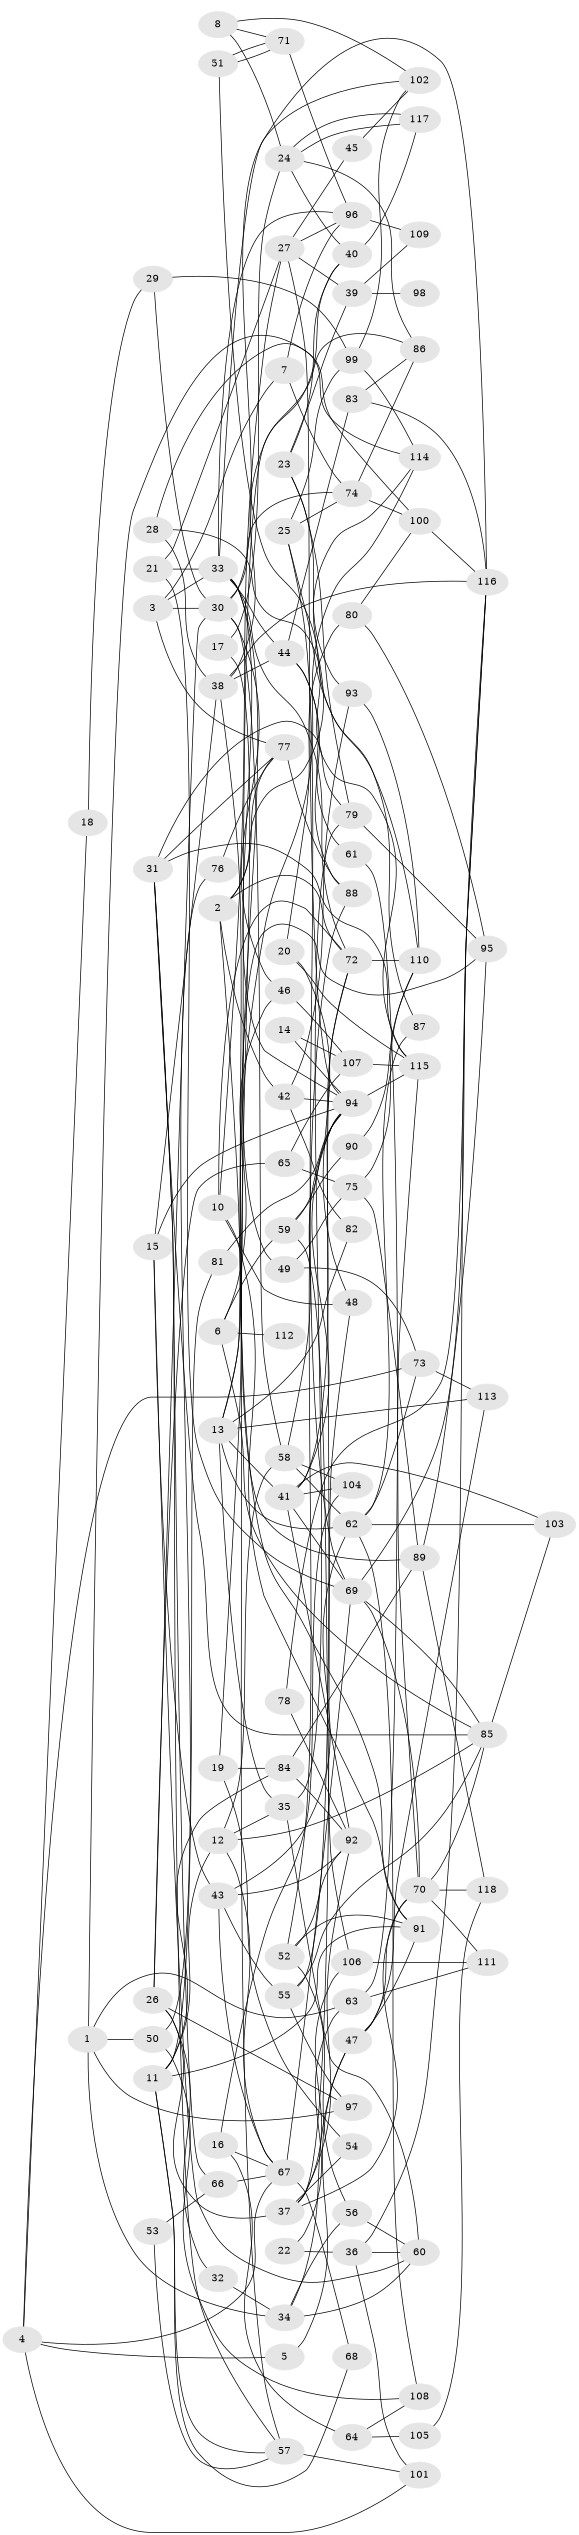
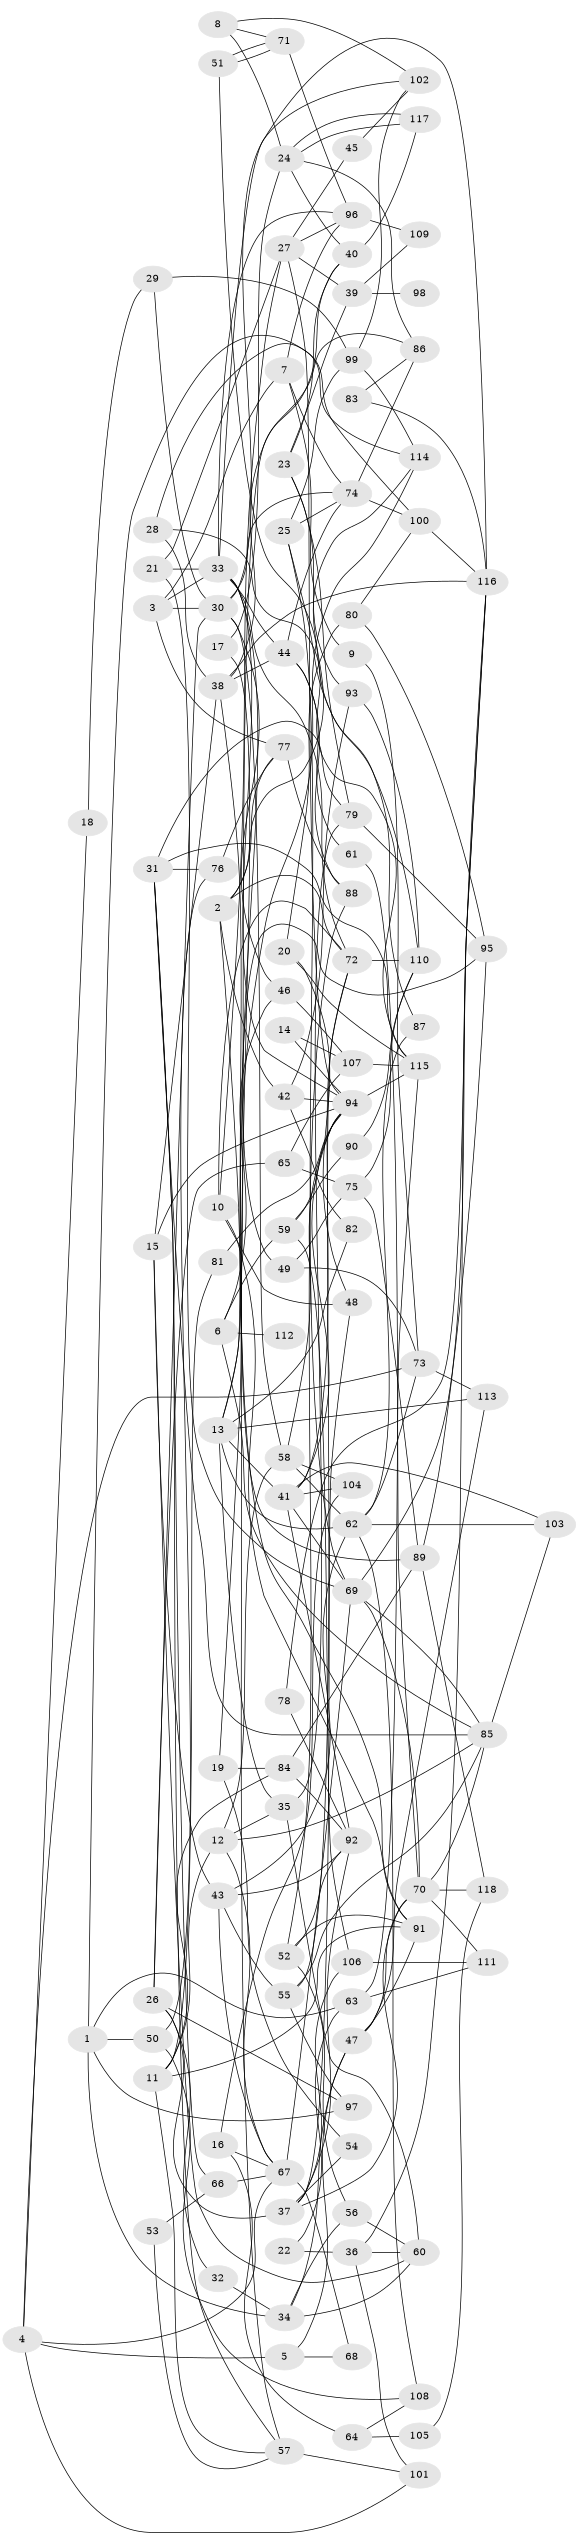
edge "83" -- "44": now "74" -- "44"
node "9": added
edge "77" -- "31": now "76" -- "31"
edge "11" -- "68": now "5" -- "68"
